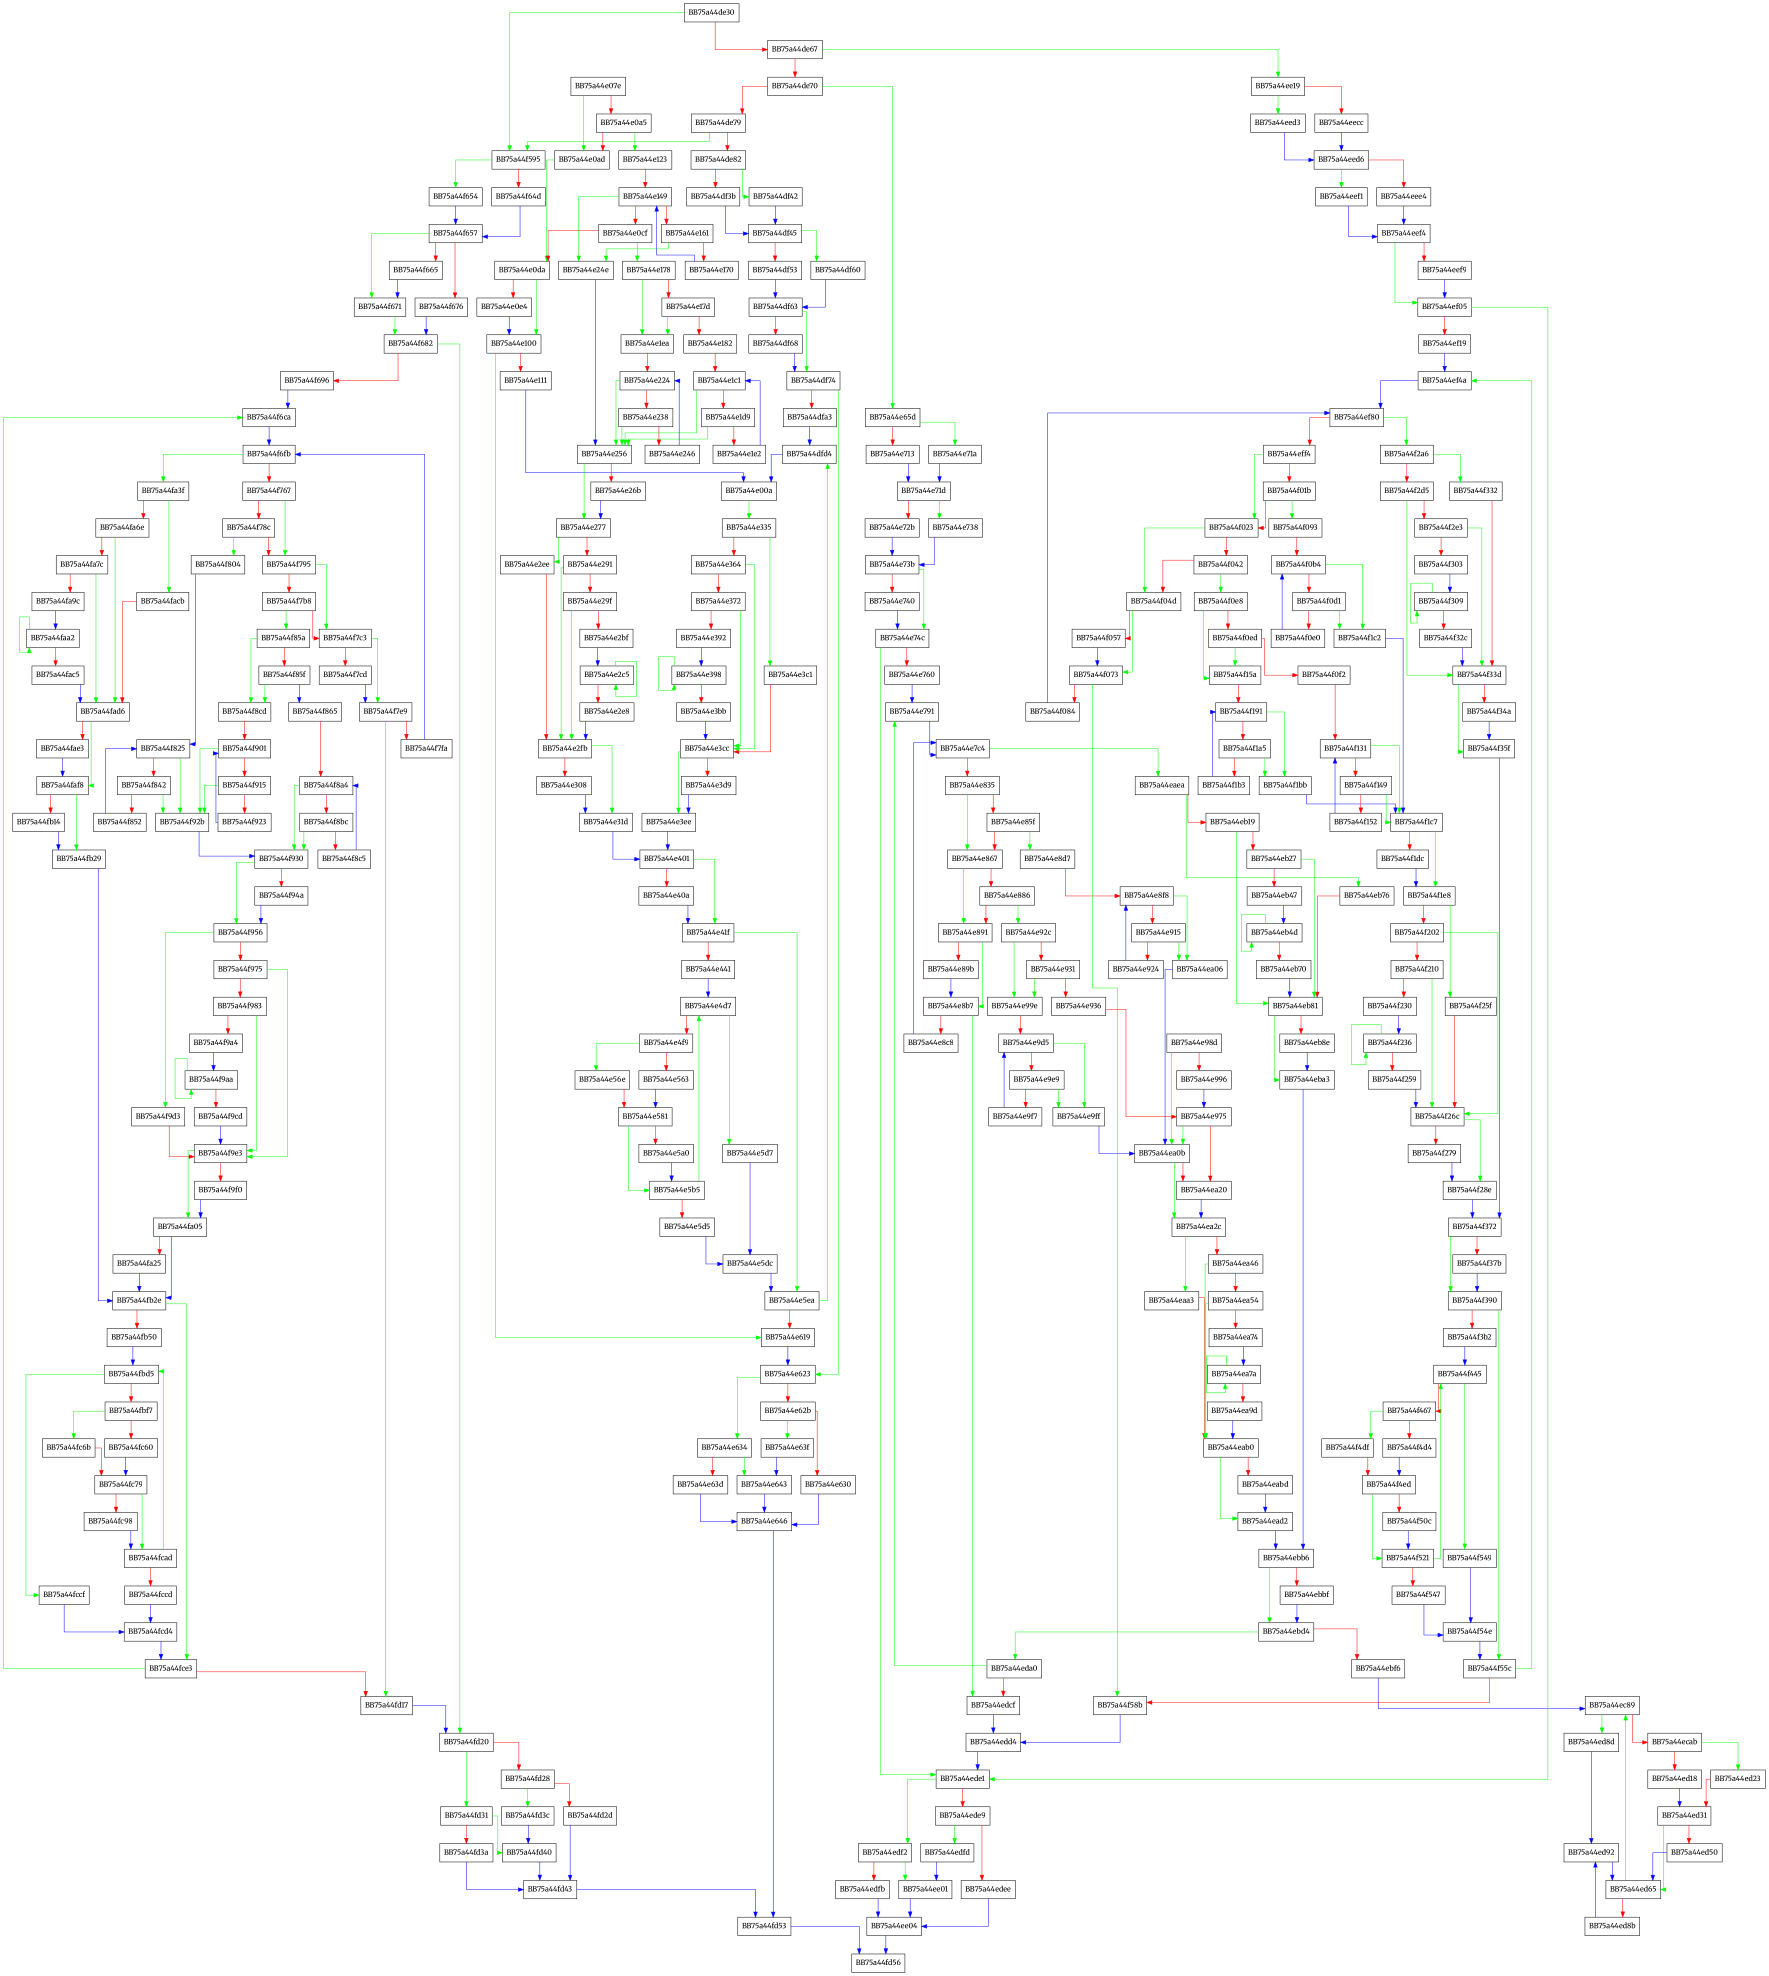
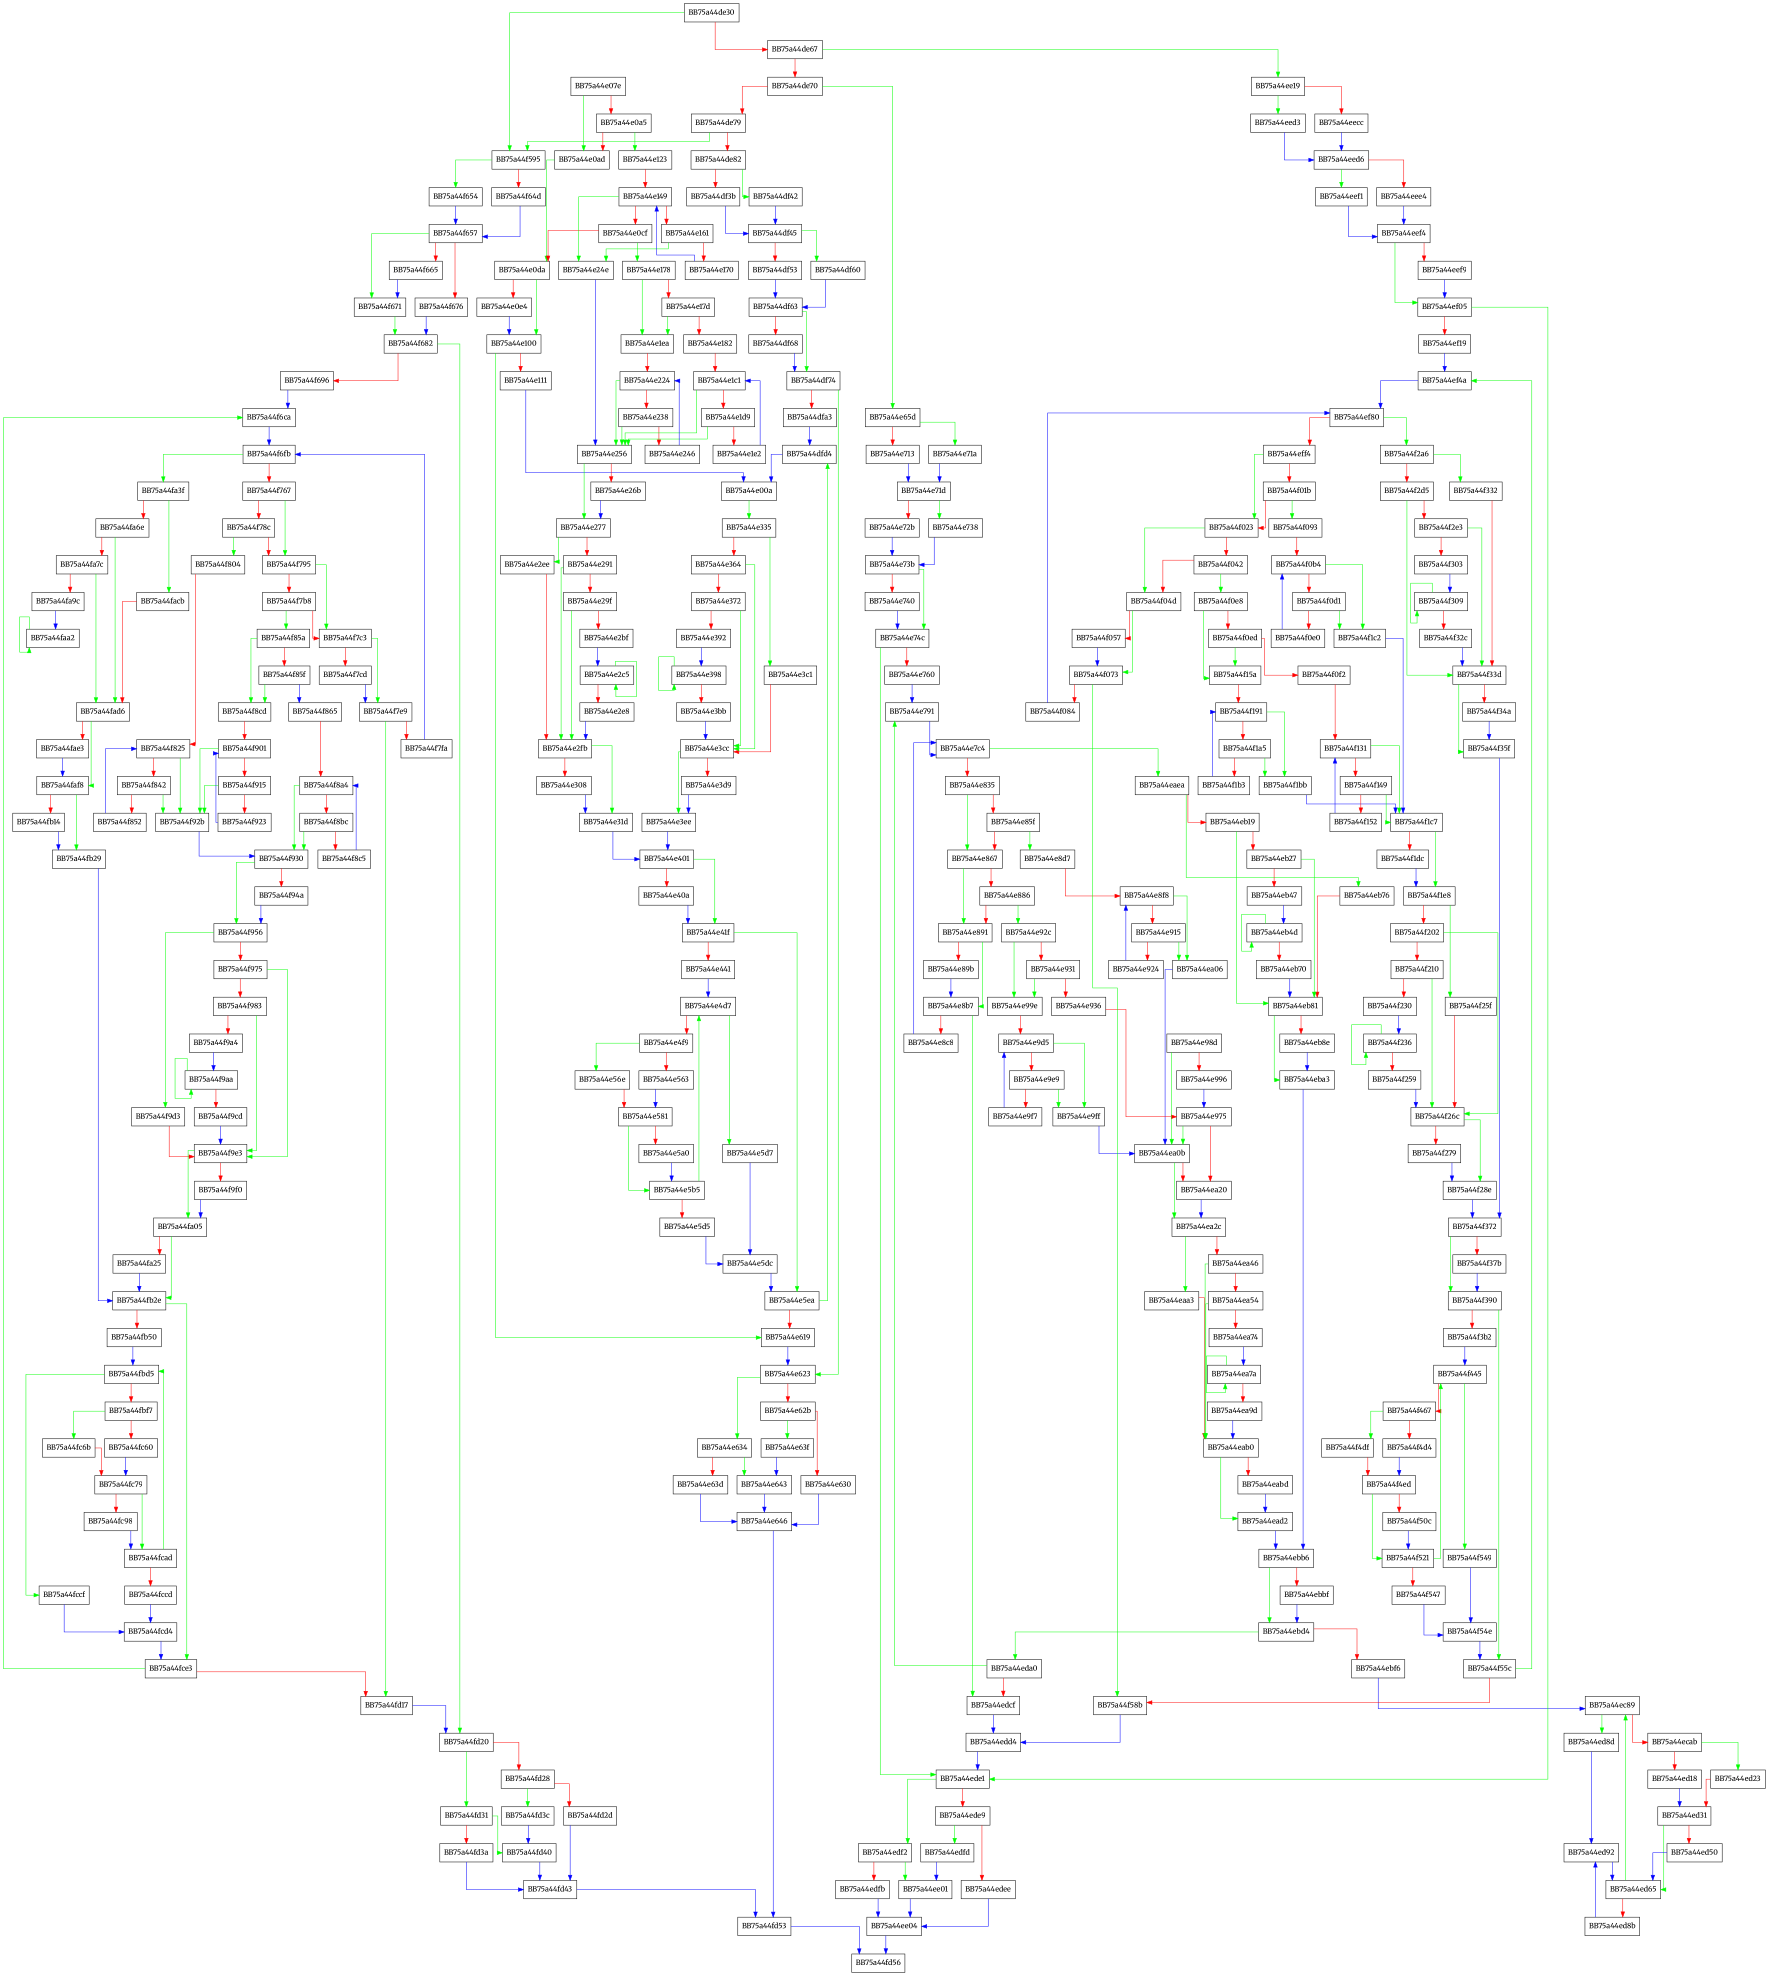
edge "BB75a44f804" -> "BB75a44f825": color blue -> red
node "BB75a44fac5": removed
edge "BB75a44fa05" -> "BB75a44fb2e": color blue -> green
